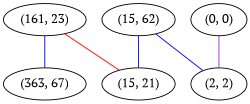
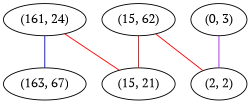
node "(161, 23)": label "(161, 23)" -> "(161, 24)"
node "(0, 0)": label "(0, 0)" -> "(0, 3)"
edge "(15, 62)" -- "(15, 21)": color blue -> red
edge "(15, 62)" -- "(2, 2)": color blue -> red
node "(363, 67)": label "(363, 67)" -> "(163, 67)"
